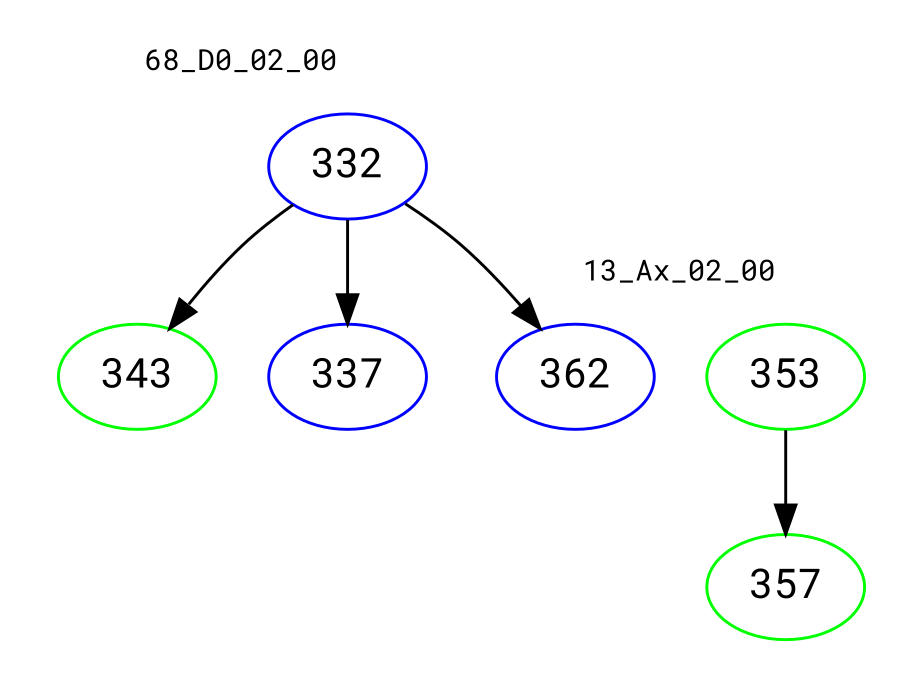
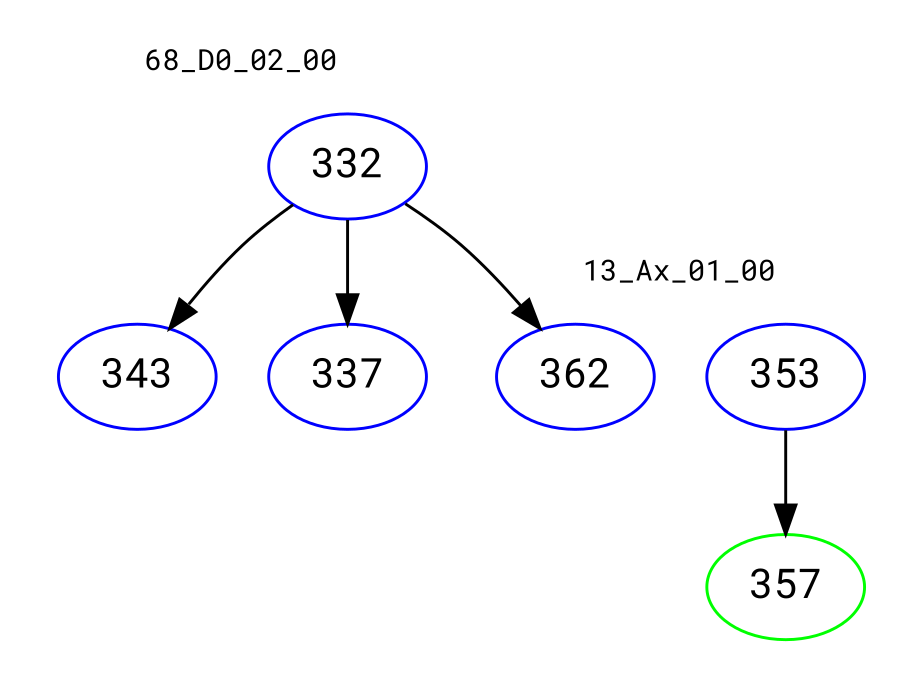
cluster "13_Ax_02_00": label "13_Ax_02_00" -> "13_Ax_01_00"
node "343": color green -> blue
node "353": color green -> blue
